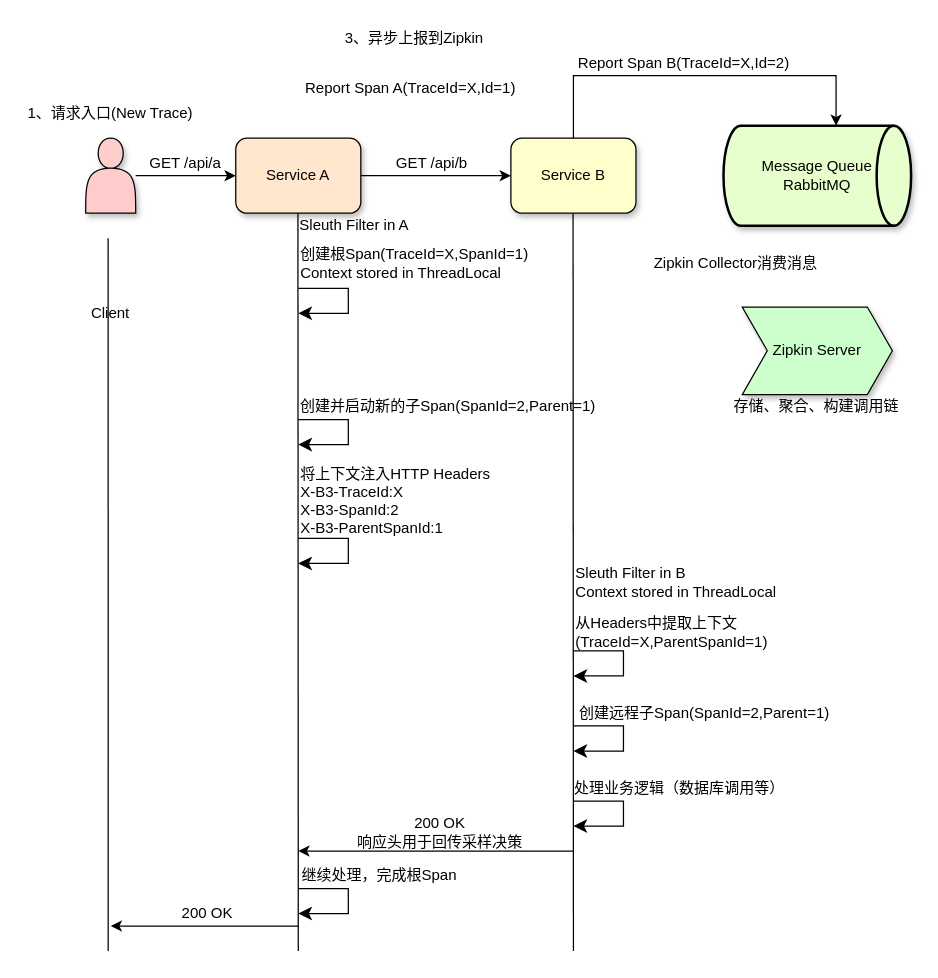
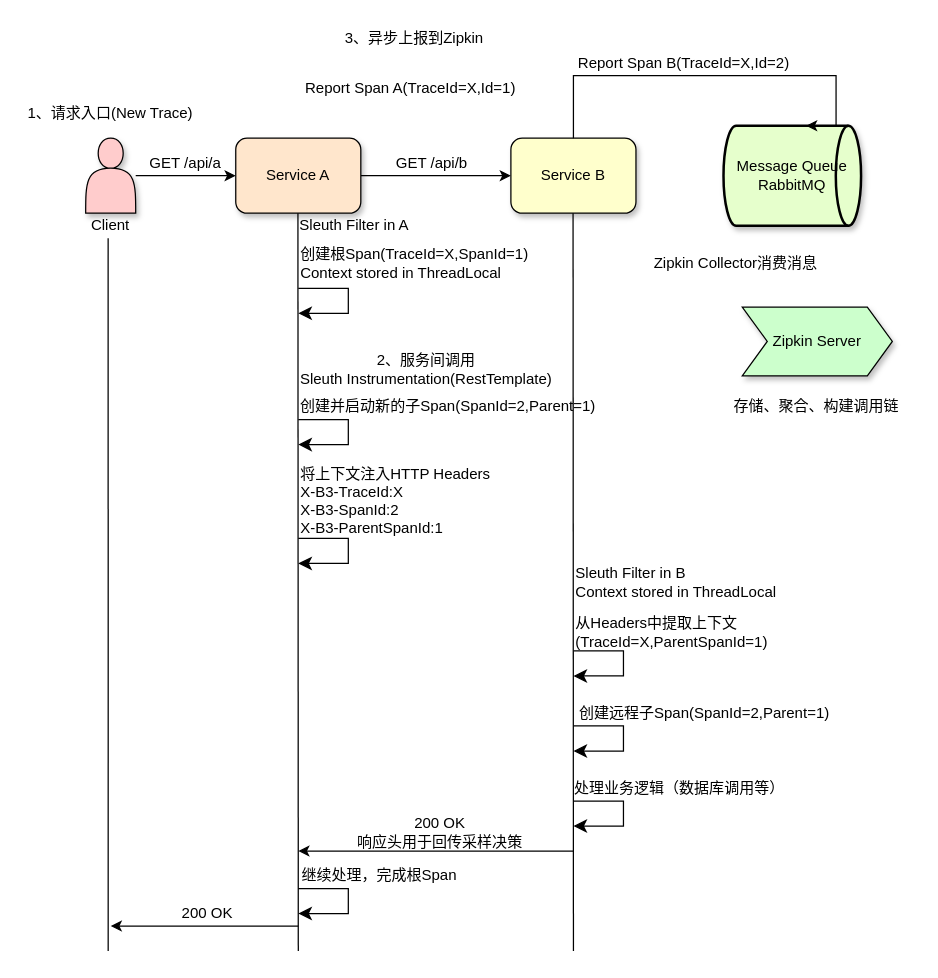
node "Message Queue RabbitMQ": size 188x100 -> 138x100
node "Client": moved (111, 313) -> (111, 226)
node "Zipkin Server": size 150x88 -> 150x69
node "2、服务间调用 Sleuth Instrumentation(RestTemplate)": added
